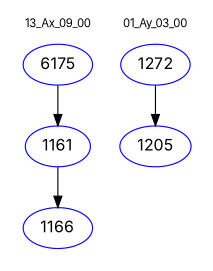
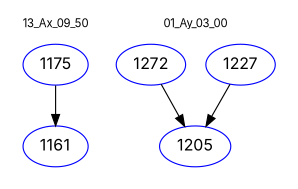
cluster "13_Ax_09_00": label "13_Ax_09_00" -> "13_Ax_09_50"
node "6175": label "6175" -> "1175"
node "1227": added
node "1166": removed
